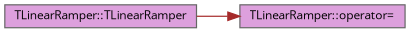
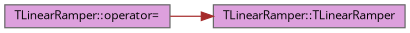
edge "TLinearRamper::TLinearRamper" -> "TLinearRamper::operator=": reversed
